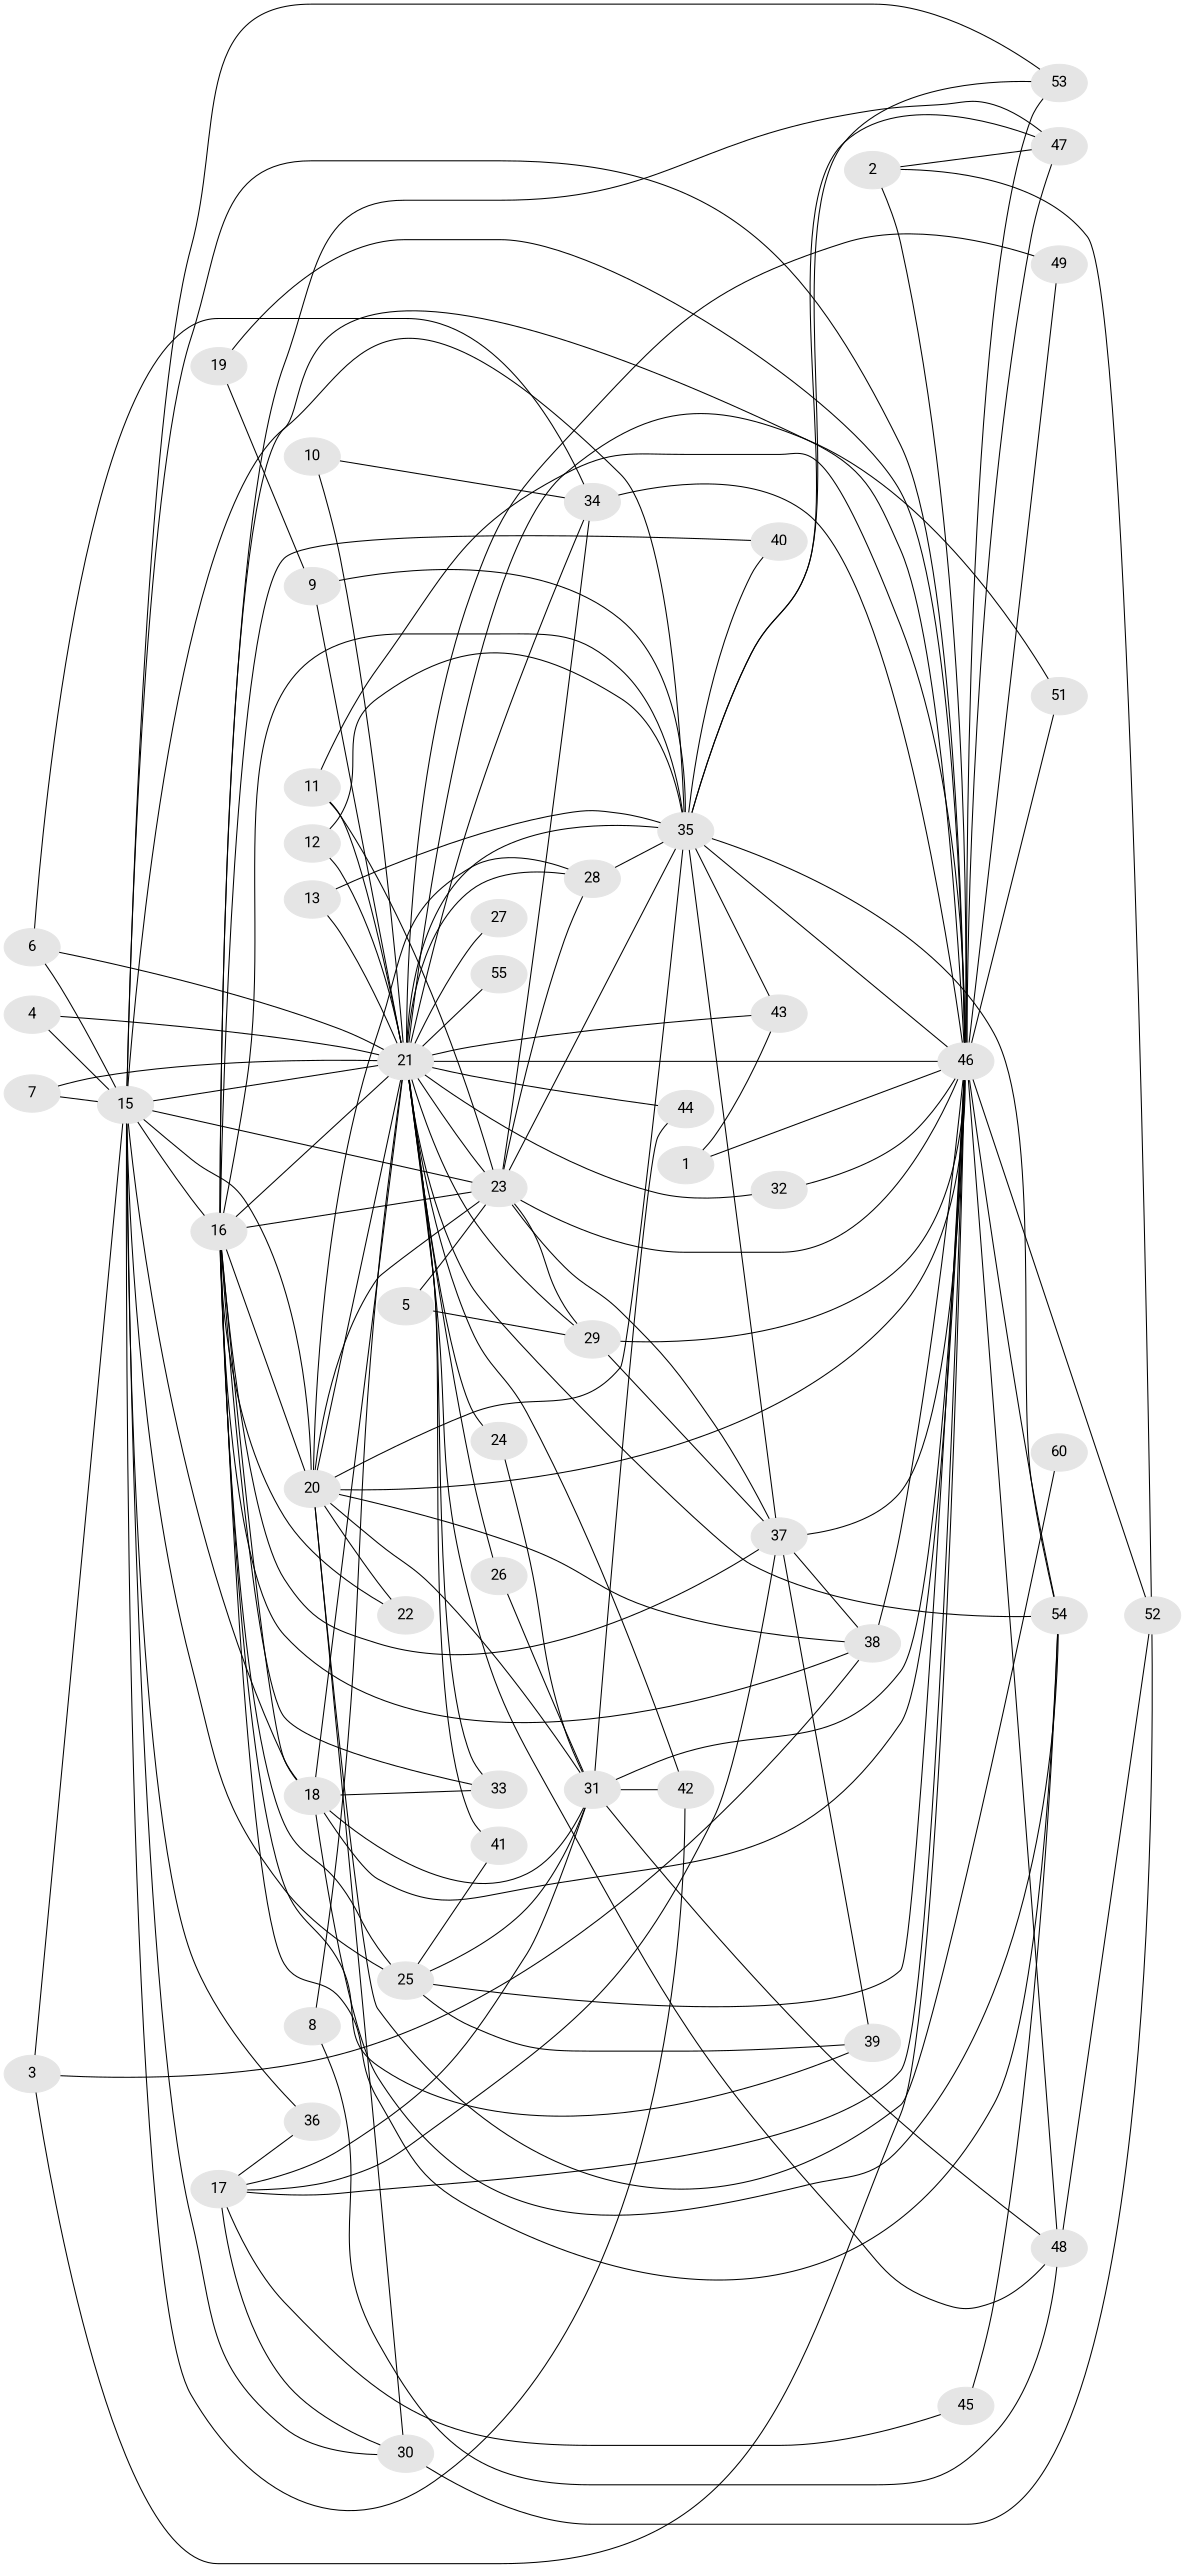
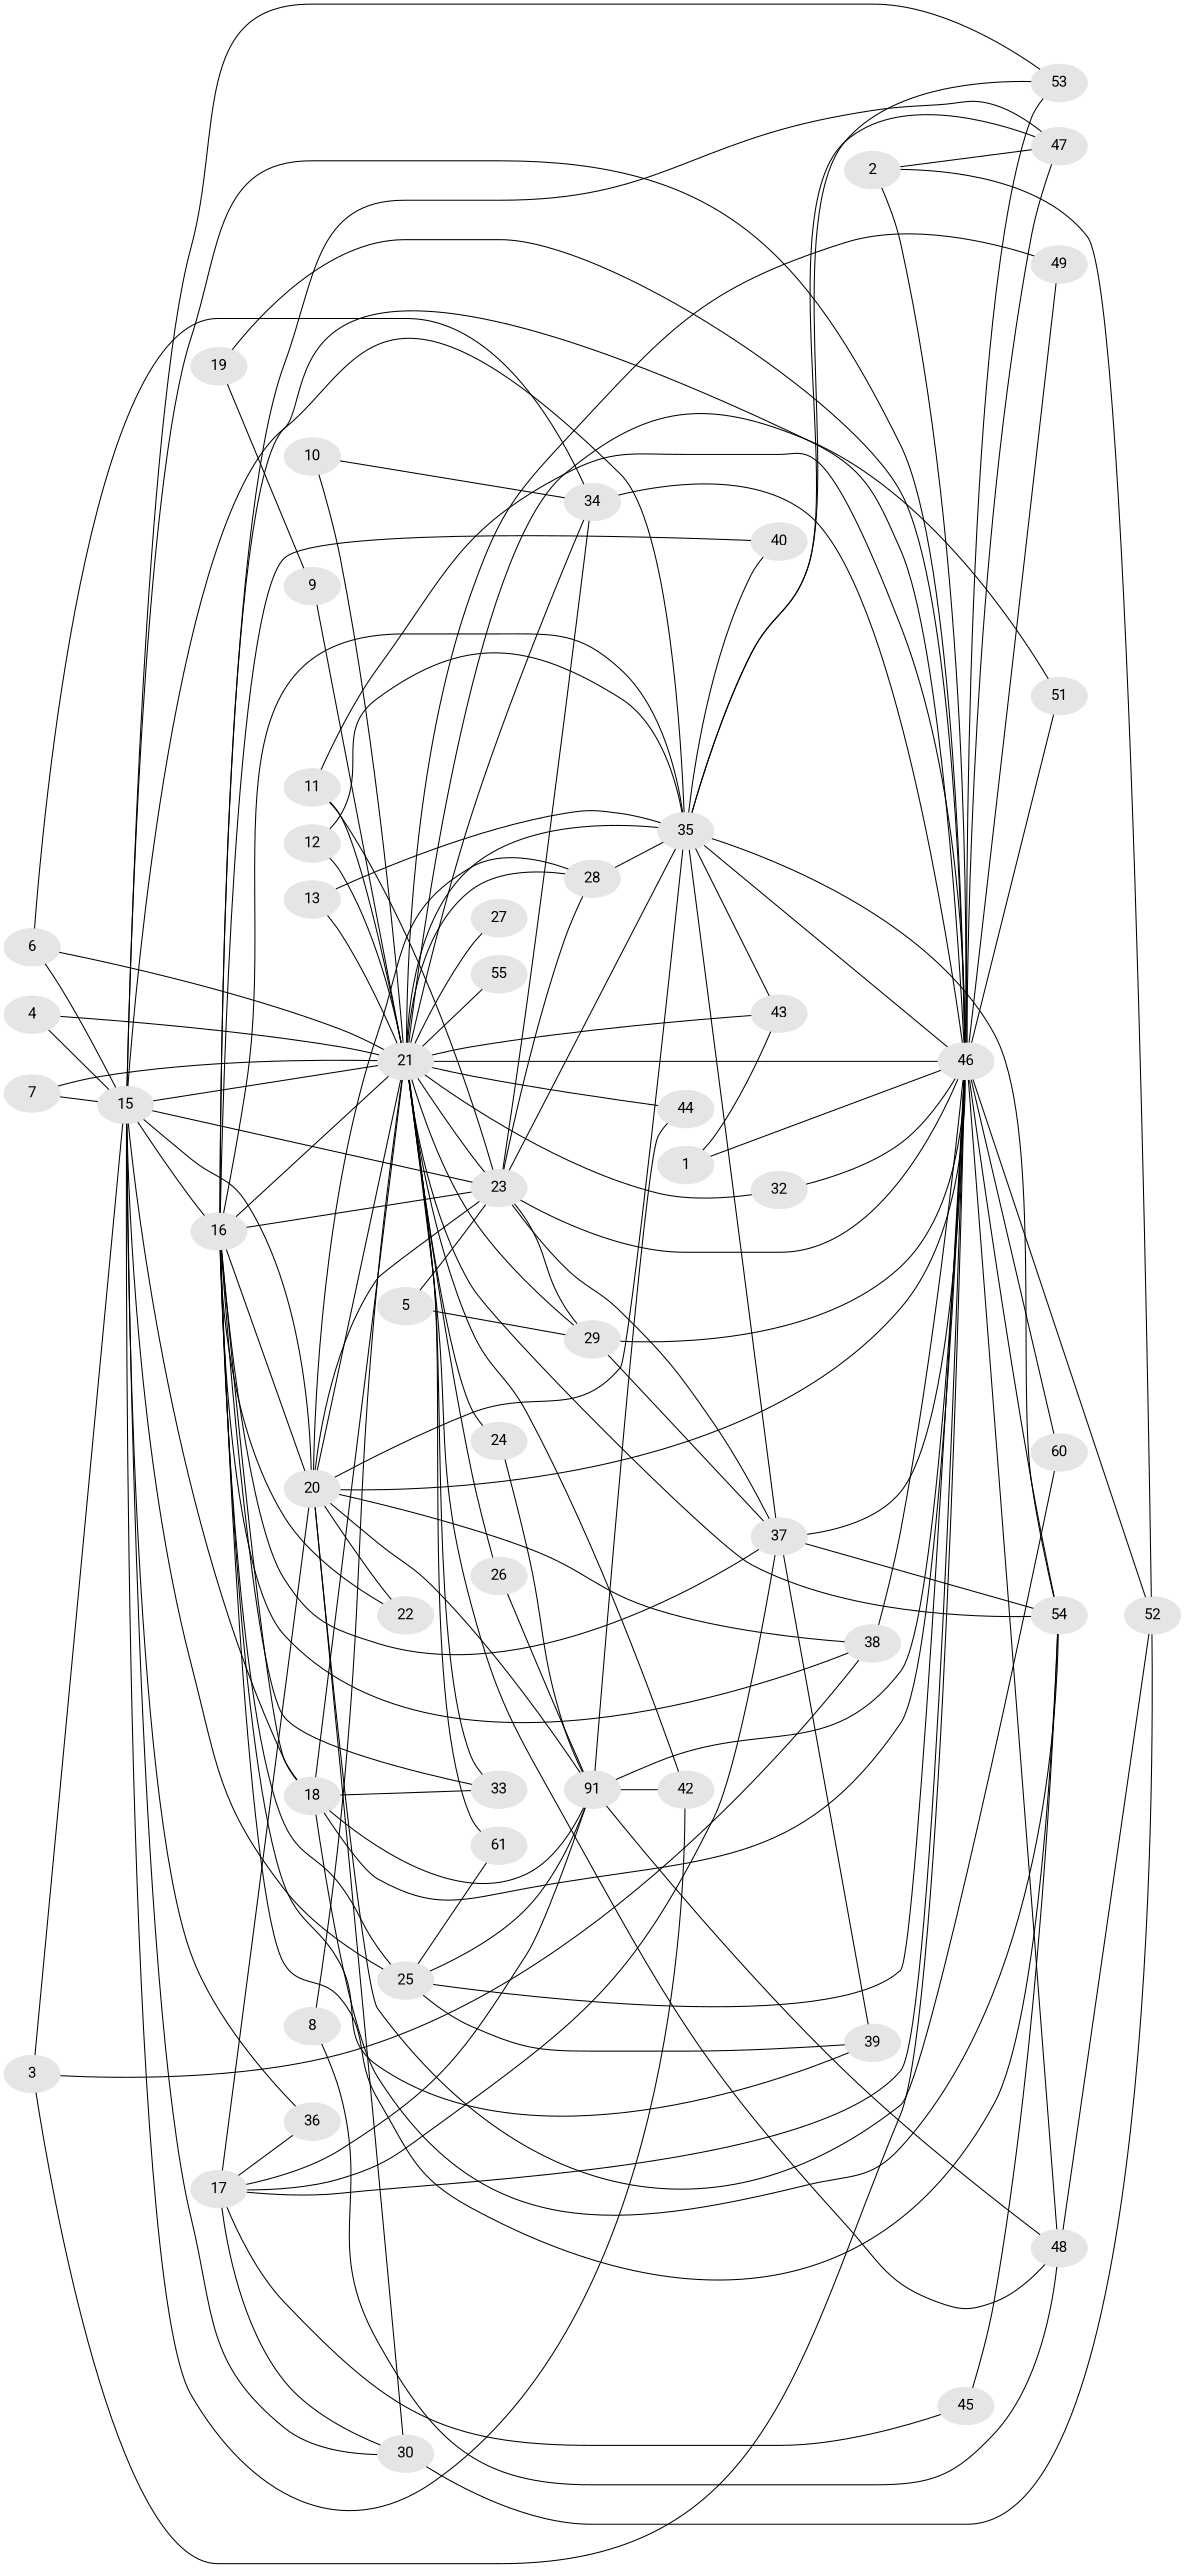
edge "9" -- "35": removed
edge "46" -- "60": added
edge "37" -- "38": now "37" -- "54"
node "31": label "31" -> "91"
node "41": label "41" -> "61"
edge "20" -- "17": added
